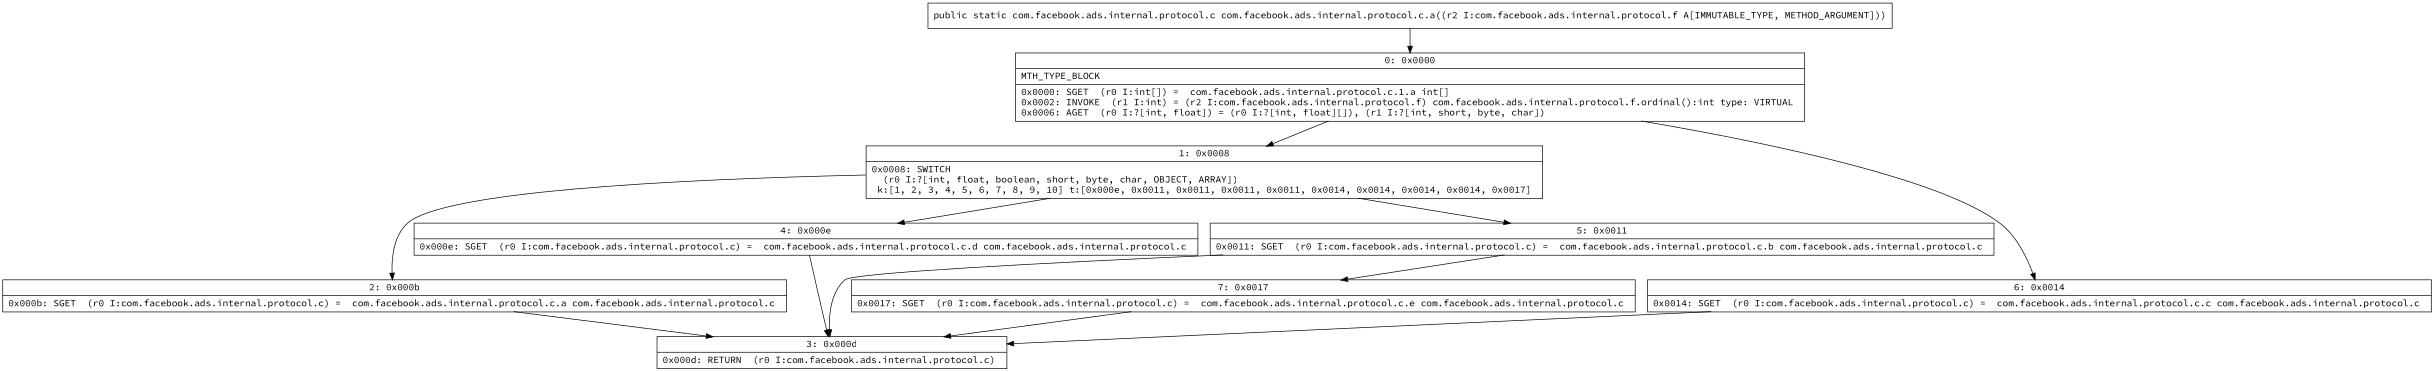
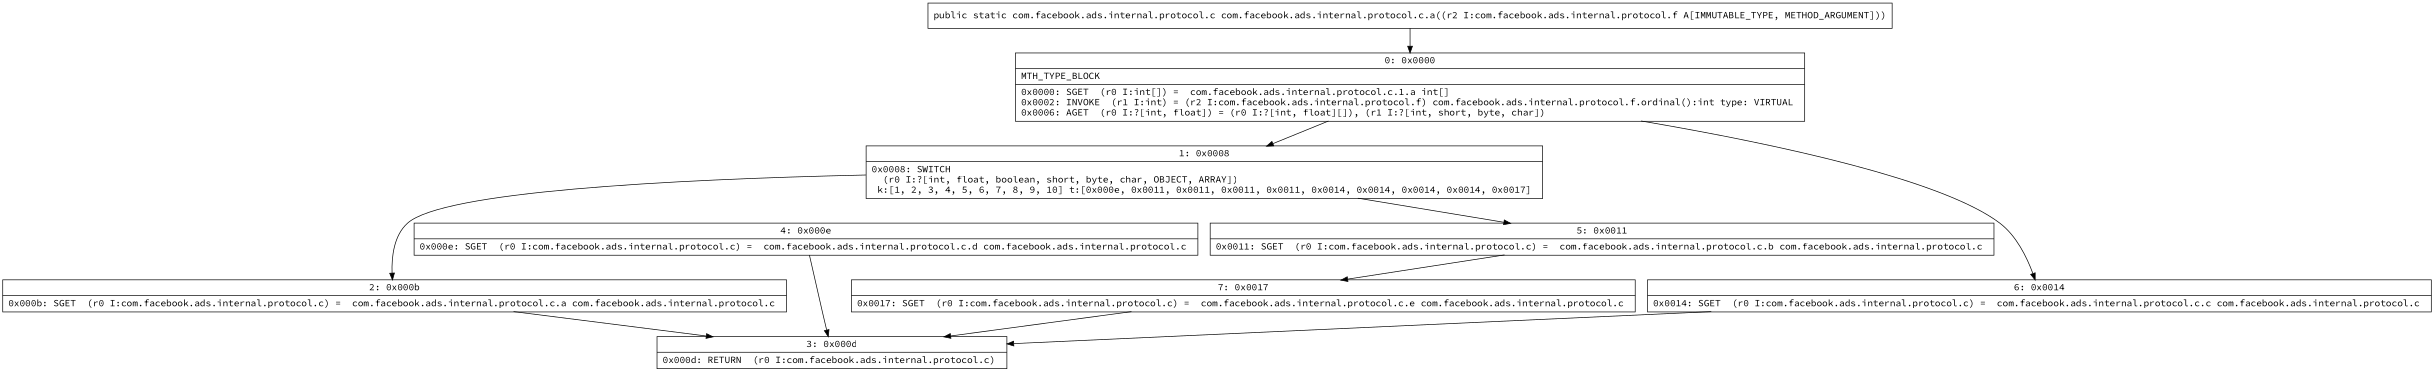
edge "1: 0x0008" -> "4: 0x000e": removed
edge "5: 0x0011" -> "3: 0x000d": removed
